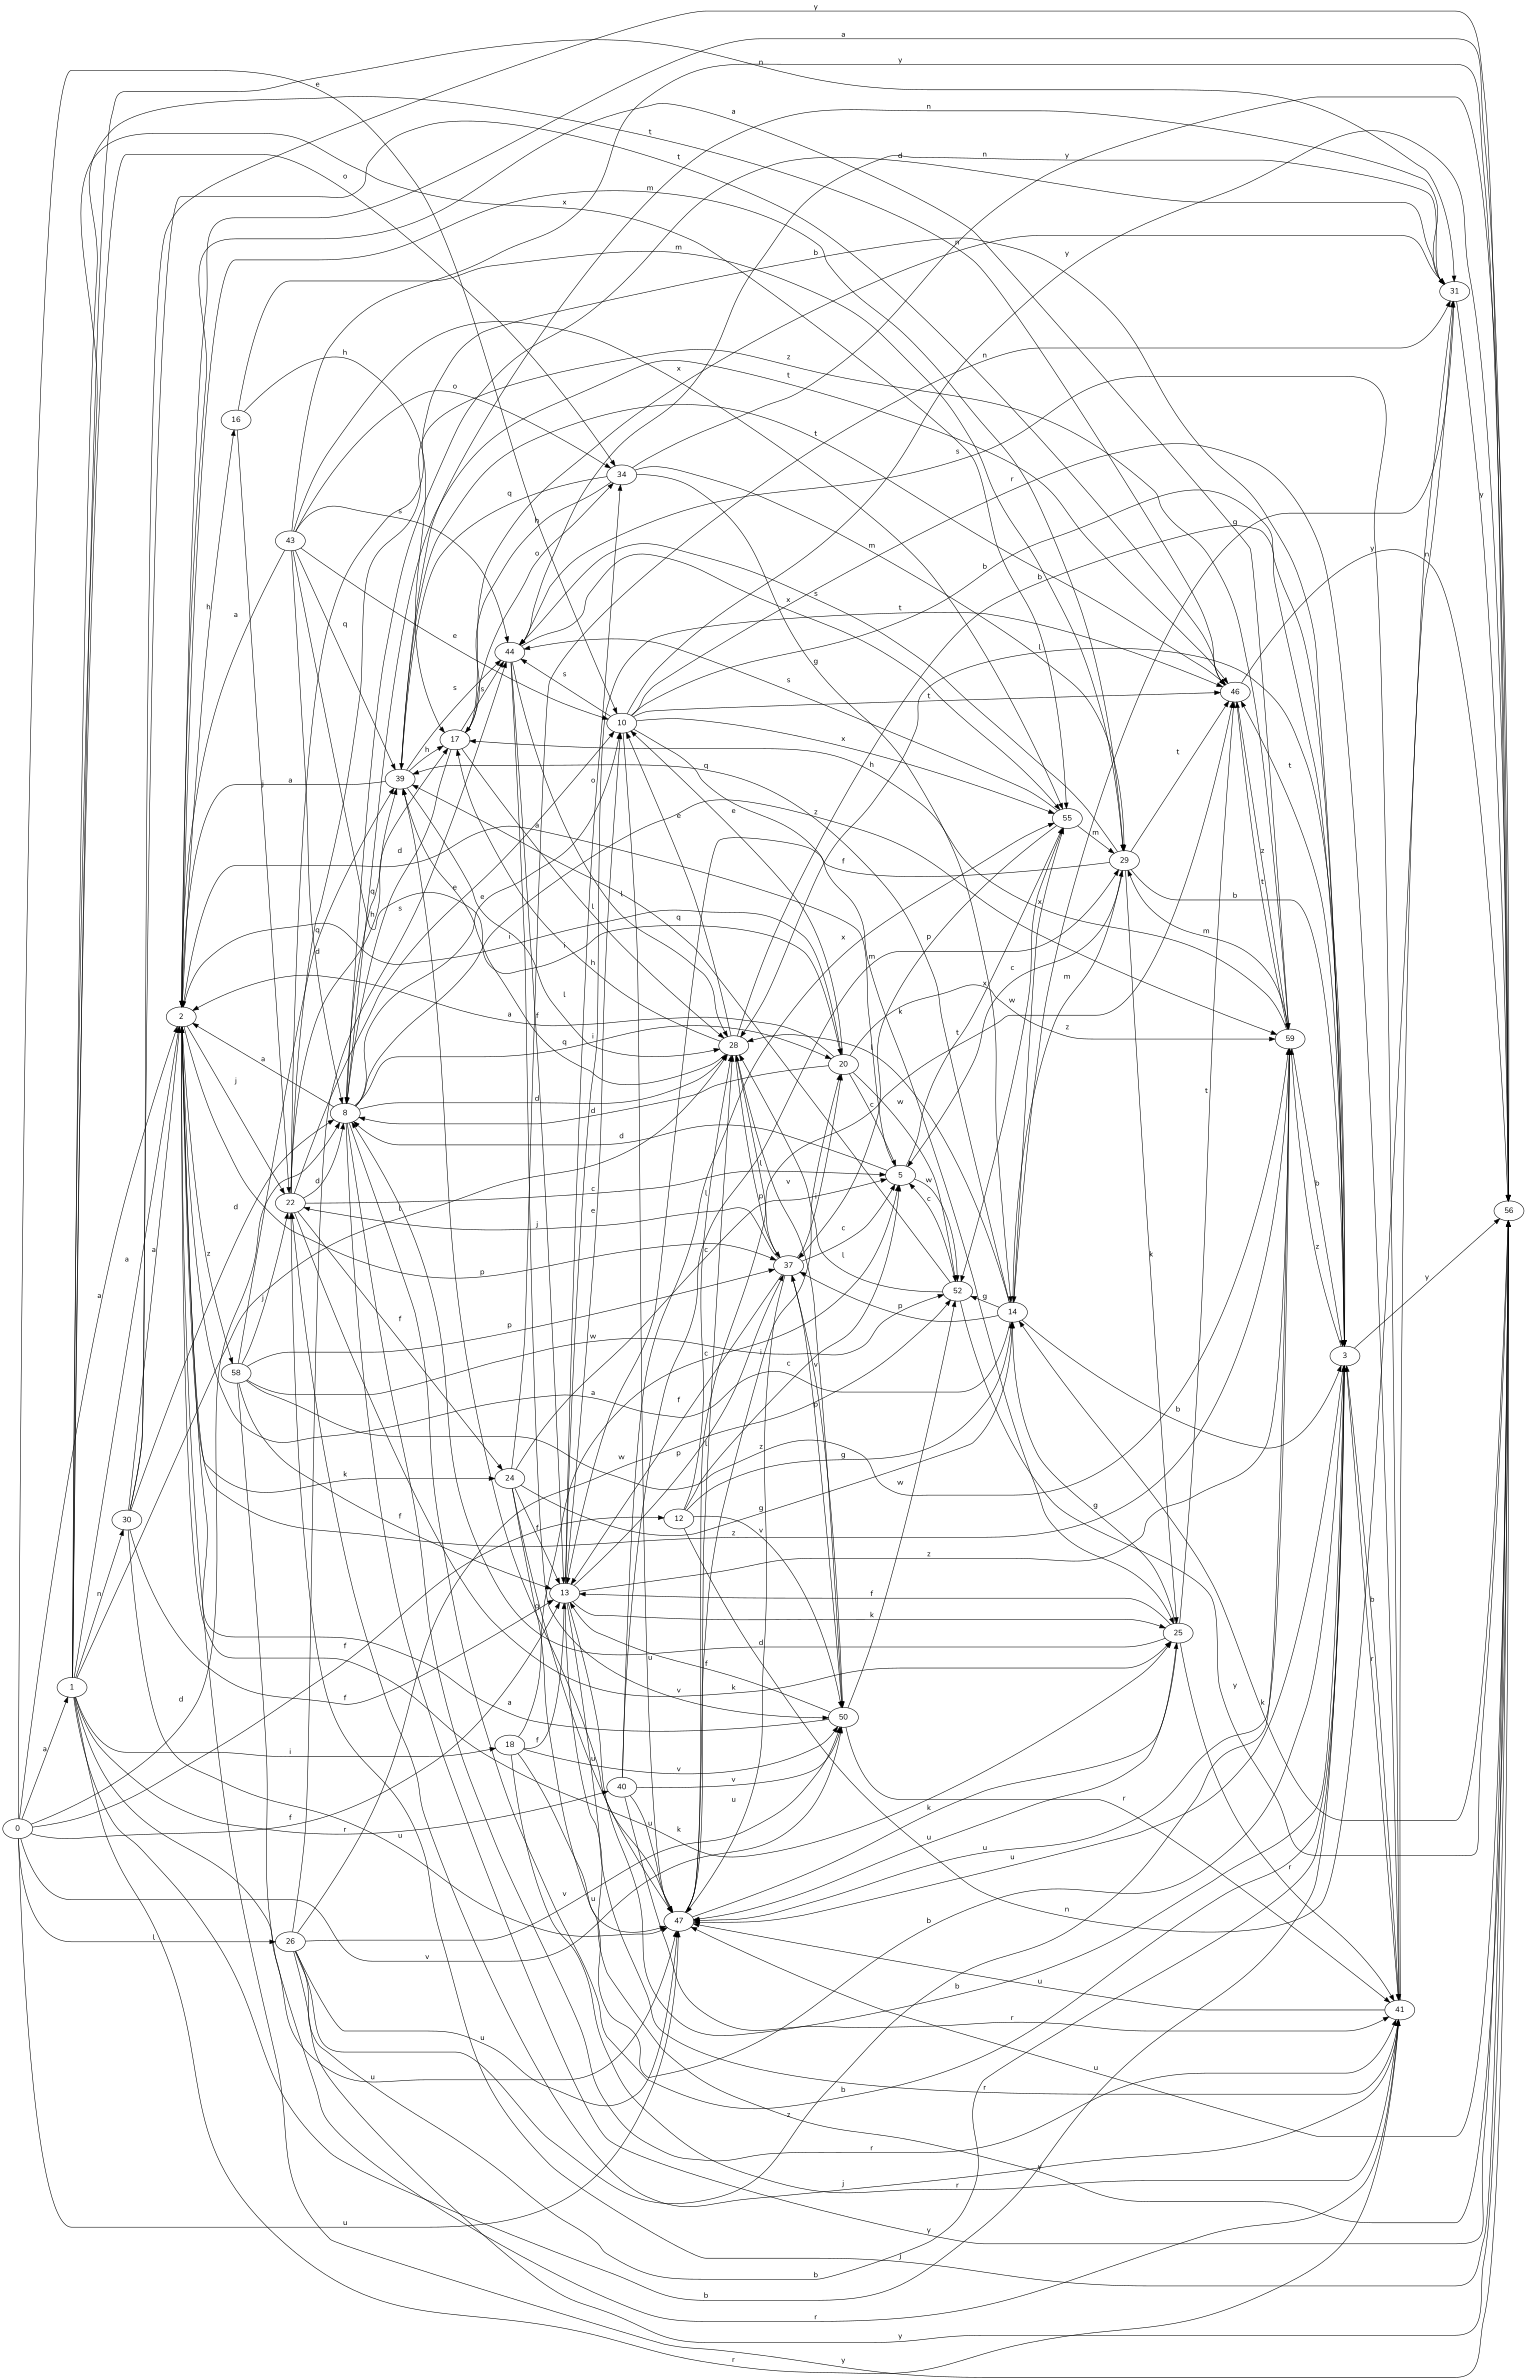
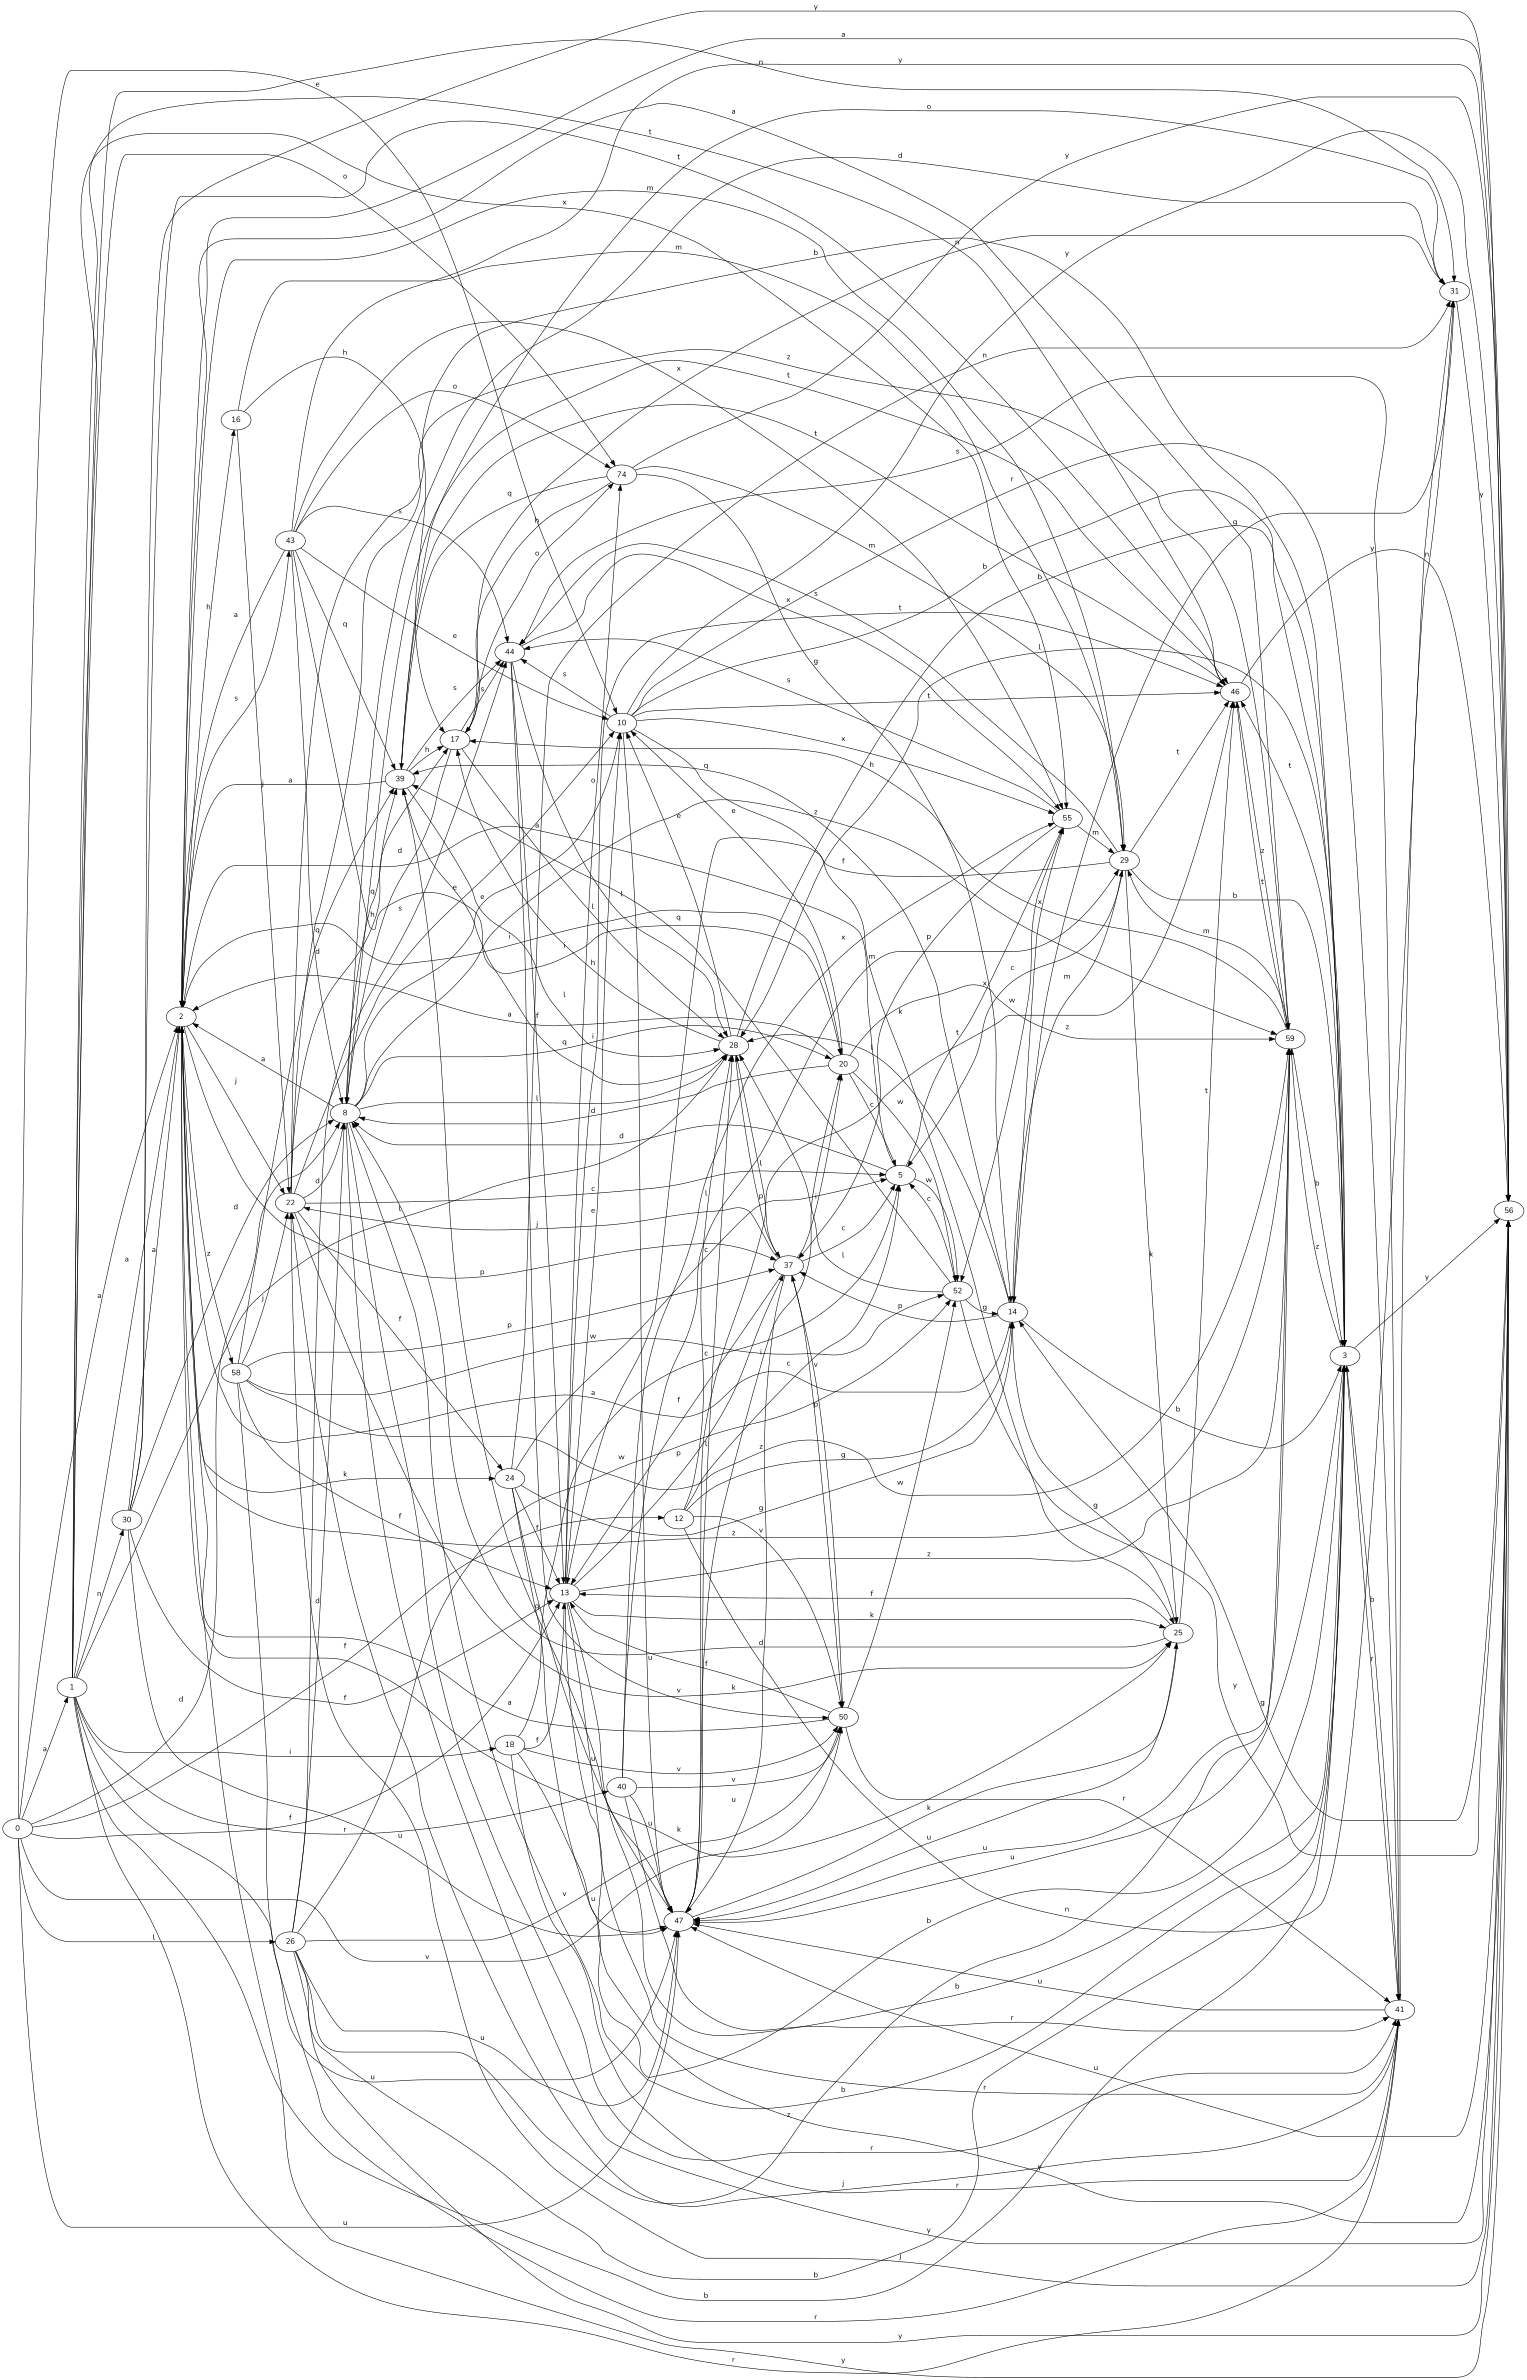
edge "39" -> "31": label "n" -> "o"
edge "44" -> "31": removed, label "n"
node "34": label "34" -> "74"
edge "2" -> "43": added, label "s"
edge "8" -> "28": label "d" -> "l"
edge "14" -> "52": reversed
edge "28" -> "50": removed, label "v"
edge "26" -> "8": added, label "d"
edge "56" -> "14": label "k" -> "g"
edge "25" -> "41": removed, label "r"
